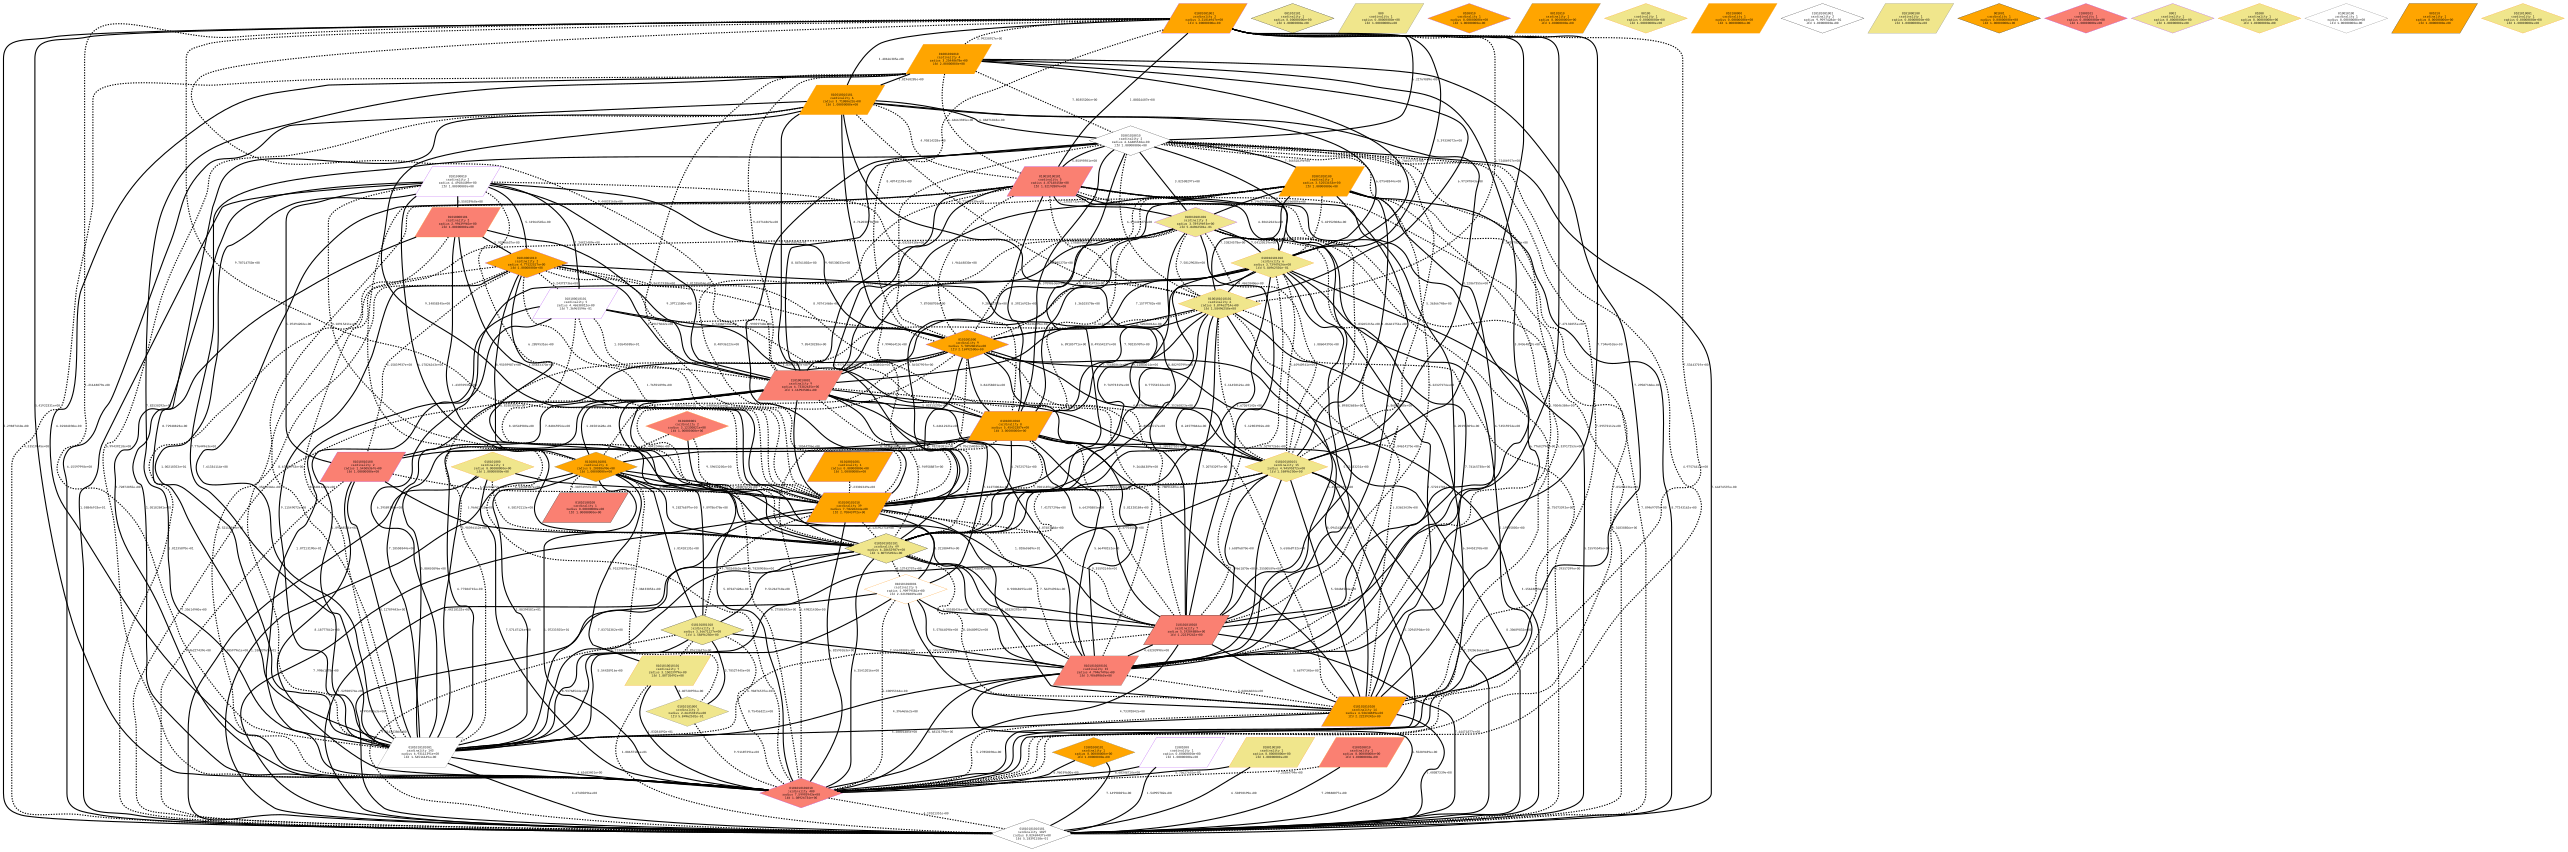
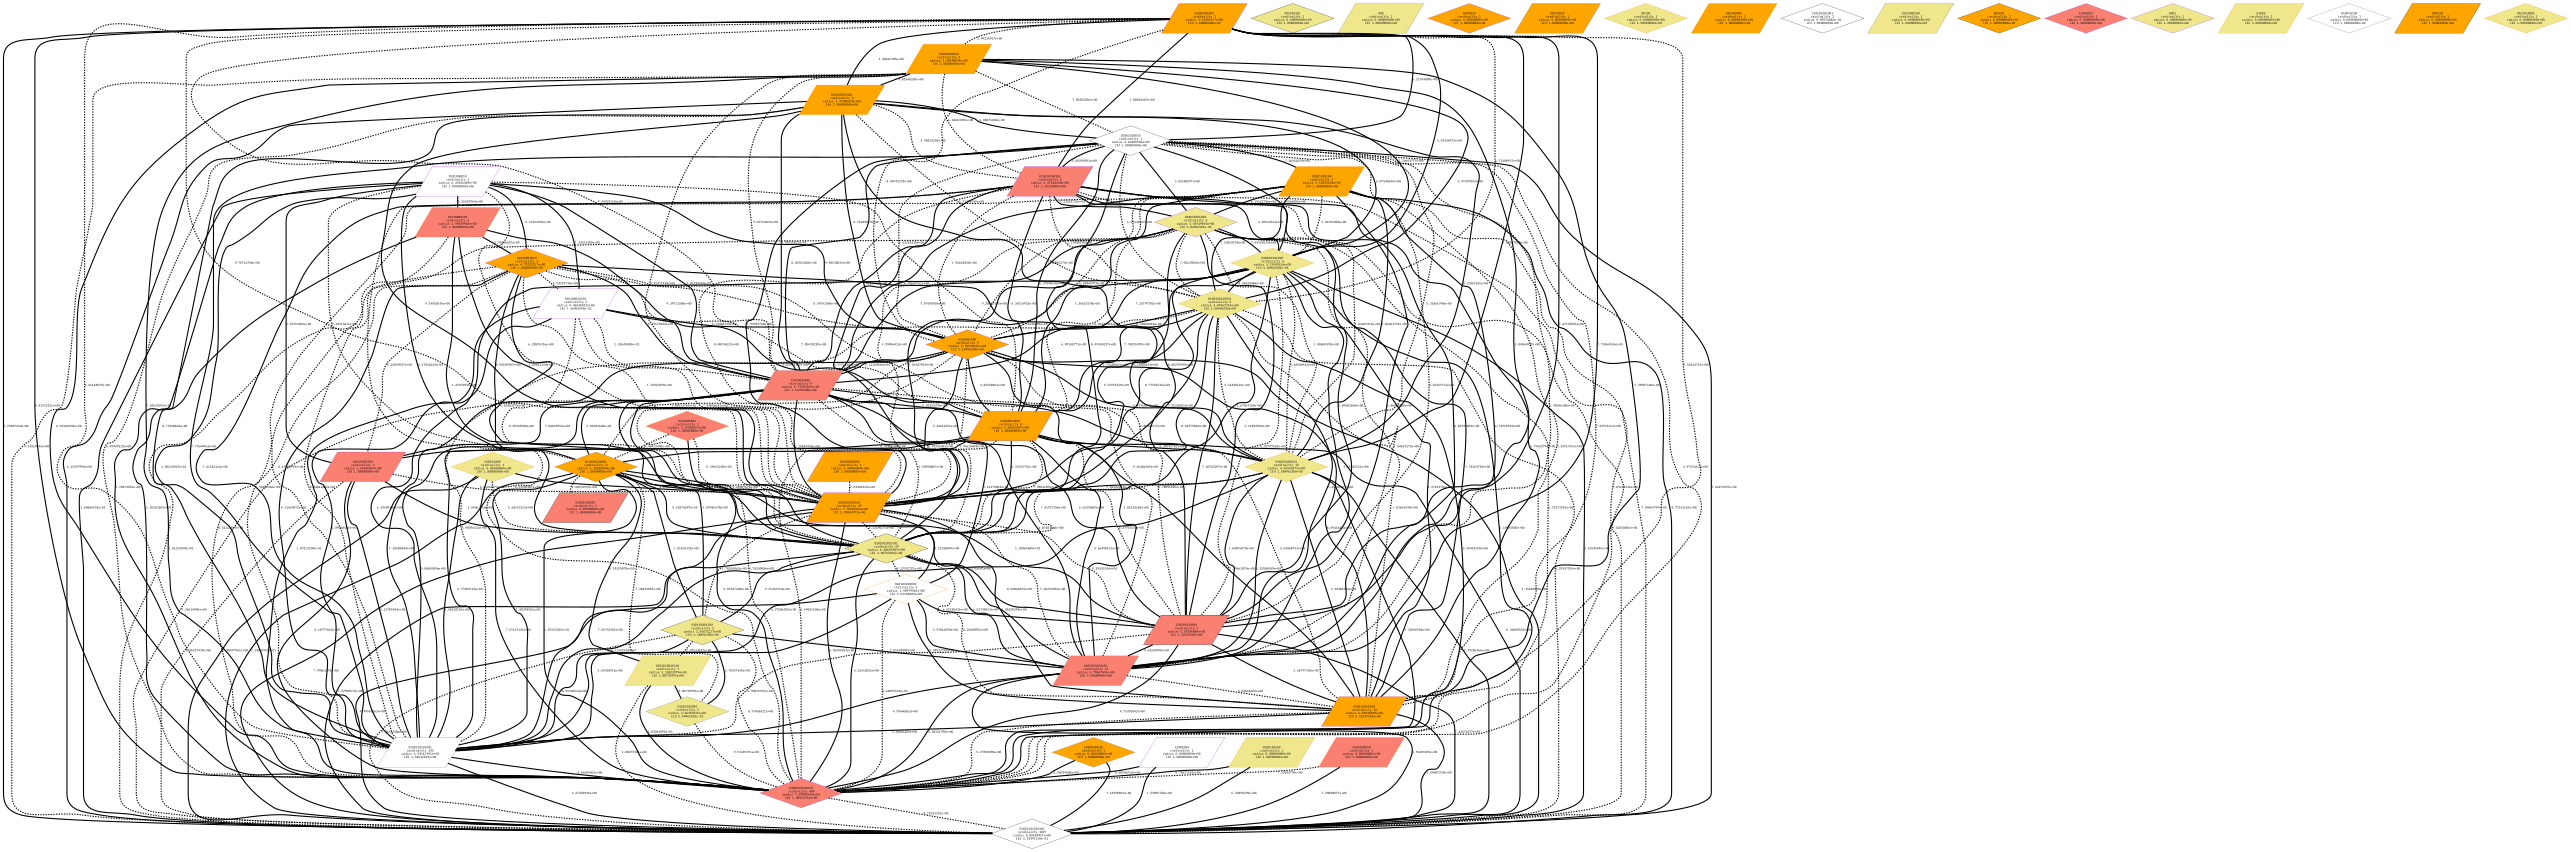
node "01000 cardinality 1 radius 0.00000000e+00 lfd 1.00000000e+00": shape diamond -> parallelogram
